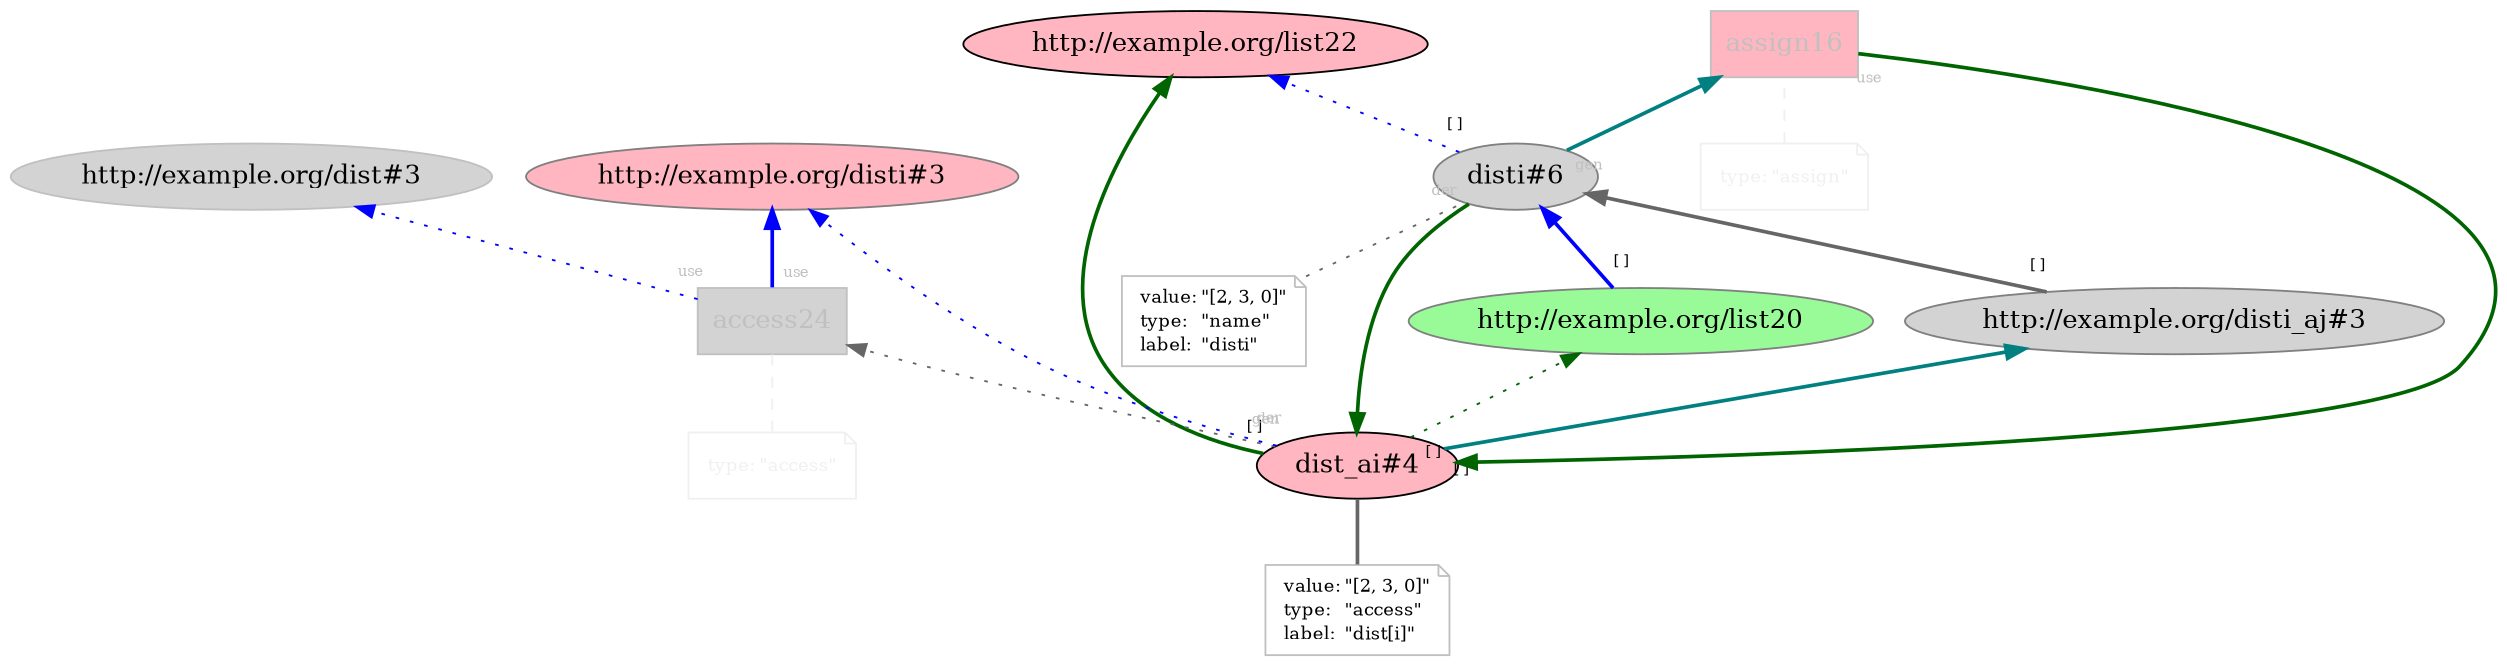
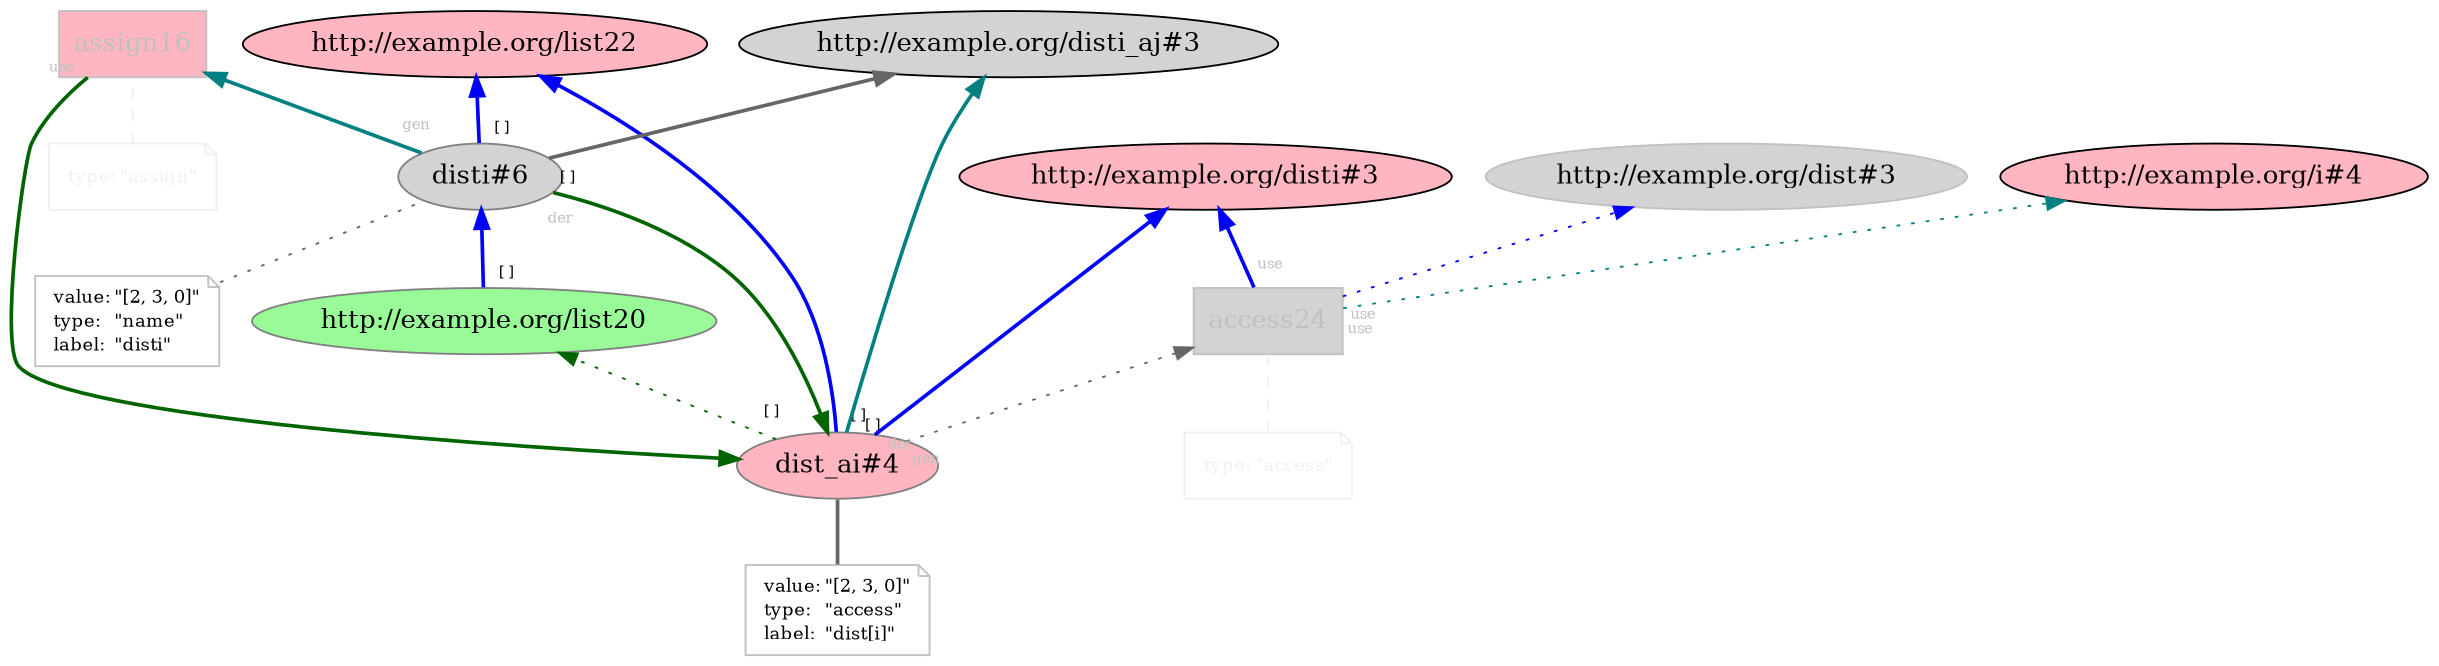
edge "disti#6" -> "http://example.org/list22": style dotted -> bold
node "http://example.org/disti#3": color #808080 -> black
node "http://example.org/i#4": added
edge "http://example.org/disti_aj#3" -> "disti#6": reversed
edge "dist_ai#4" -> "http://example.org/list22": color darkgreen -> blue
node "http://example.org/disti_aj#3": color #808080 -> black
edge "dist_ai#4" -> "http://example.org/disti#3": style dotted -> bold
node "dist_ai#4": color black -> #808080
